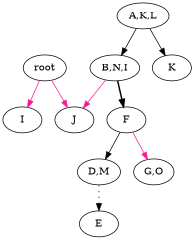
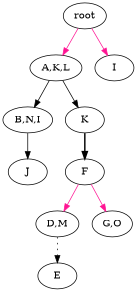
edge "B,N,I" -> "F": now "K" -> "F"
edge "root" -> "J": now "root" -> "A,K,L"
edge "B,N,I" -> "J": color deeppink -> black
edge "F" -> "D,M": color black -> deeppink
